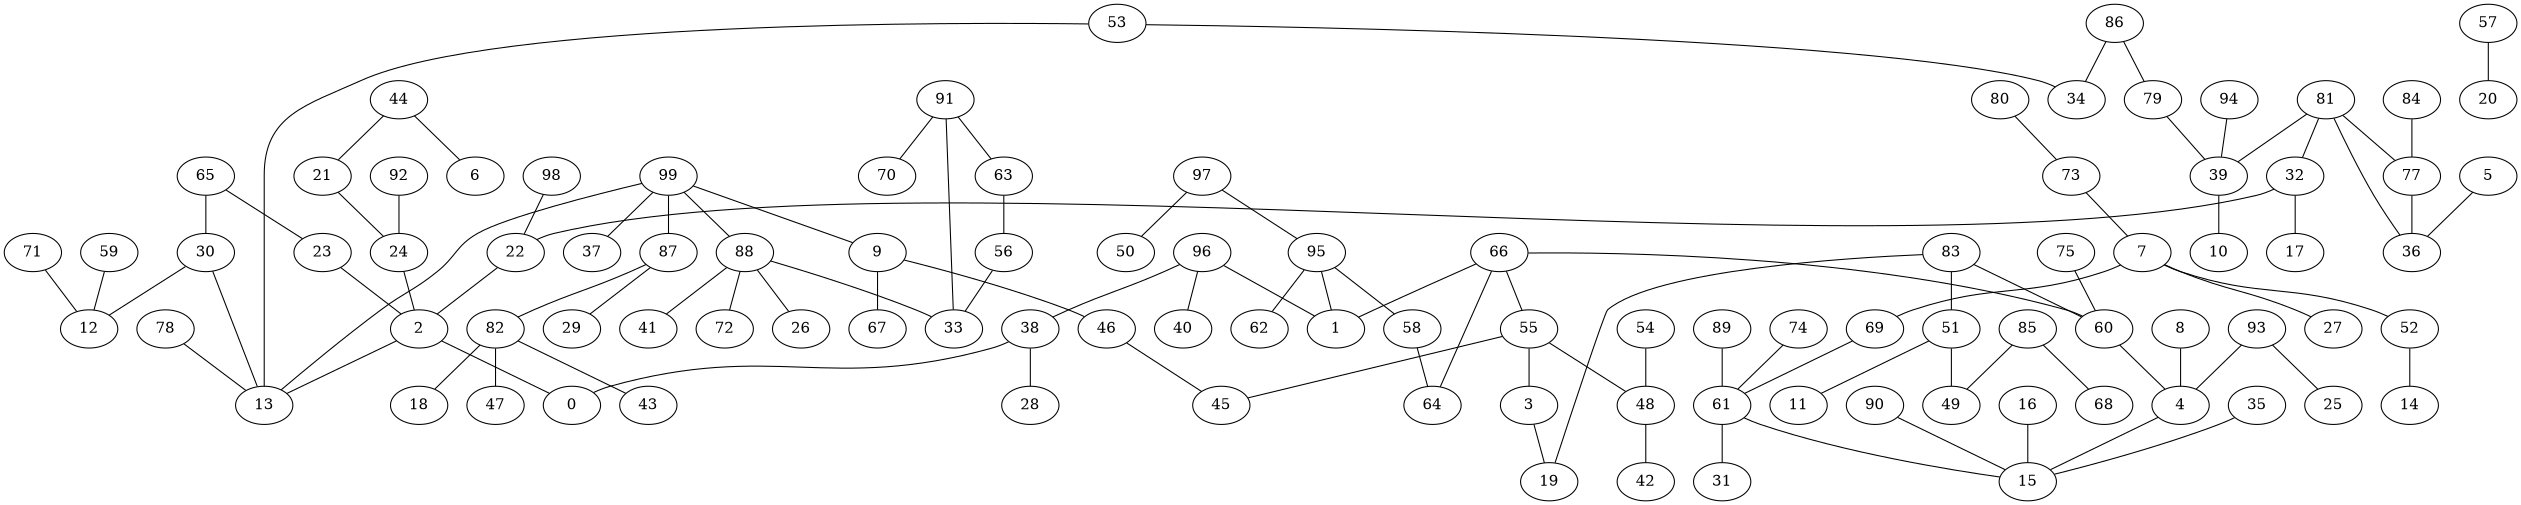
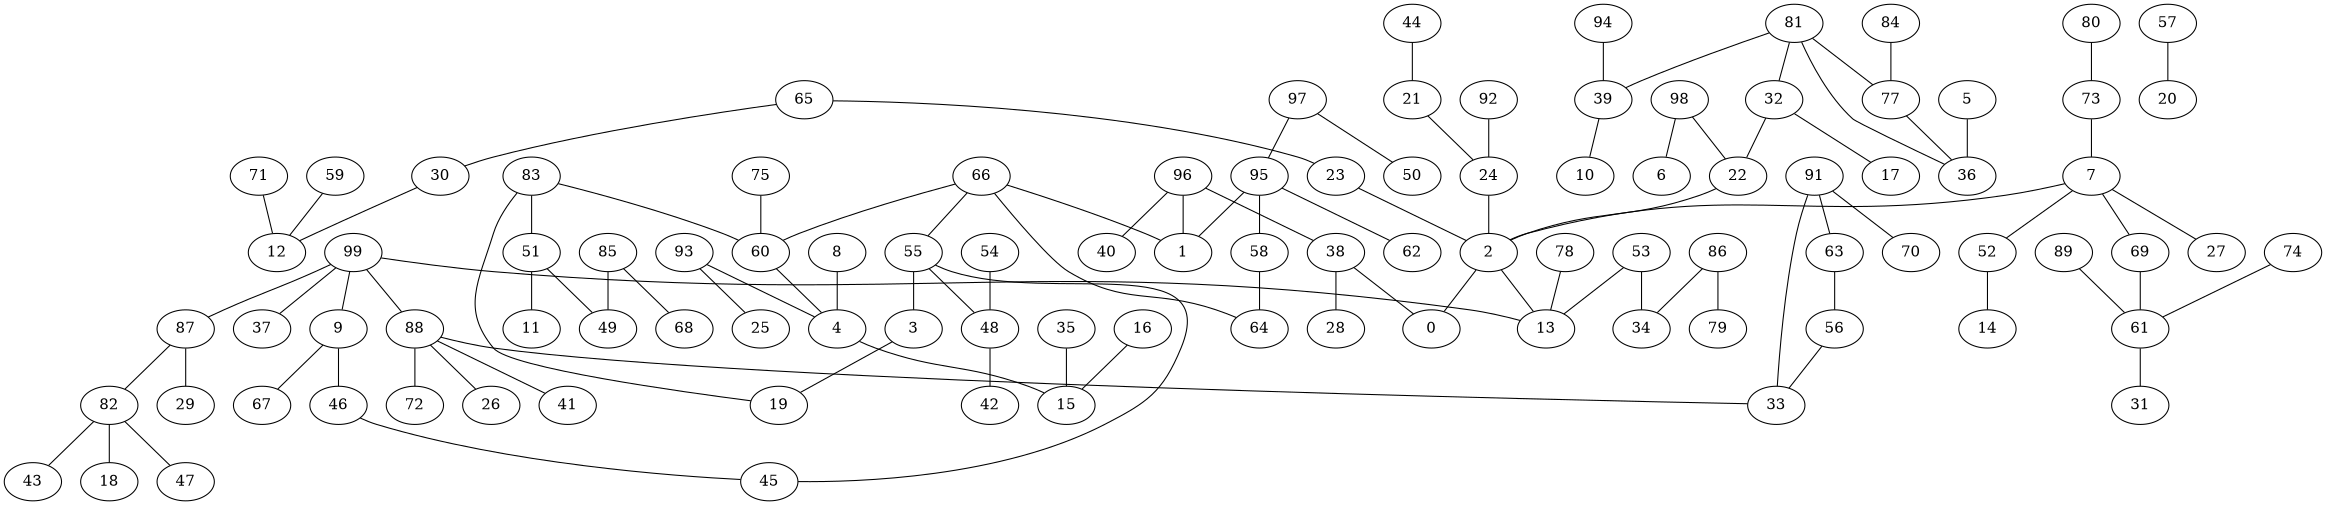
edge "44" -- "6": now "98" -- "6"
edge "79" -- "39": removed
edge "7" -- "2": added
edge "30" -- "13": removed
node "90": removed
edge "61" -- "15": removed
